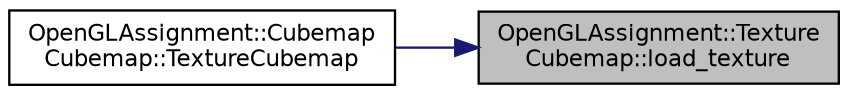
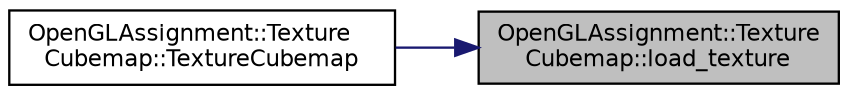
node "OpenGLAssignment::Cubemap Cubemap::TextureCubemap": label "OpenGLAssignment::Cubemap Cubemap::TextureCubemap" -> "OpenGLAssignment::Texture Cubemap::TextureCubemap"
